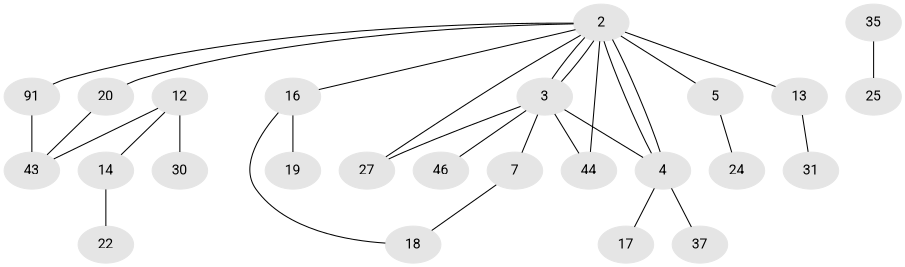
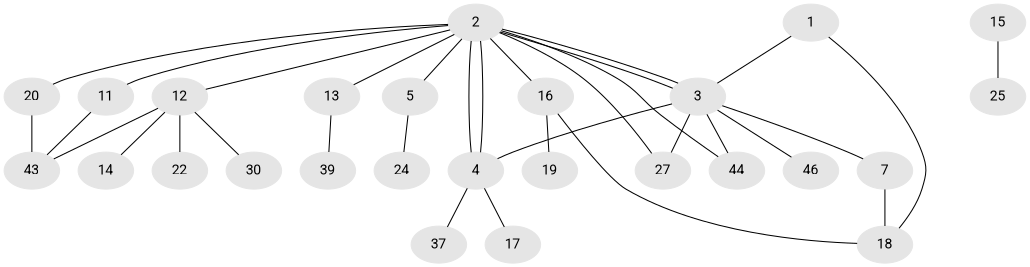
node "1": added
node "35": label "35" -> "15"
edge "2" -- "12": added
node "91": label "91" -> "11"
node "31": label "31" -> "39"
edge "14" -- "22": now "12" -- "22"
